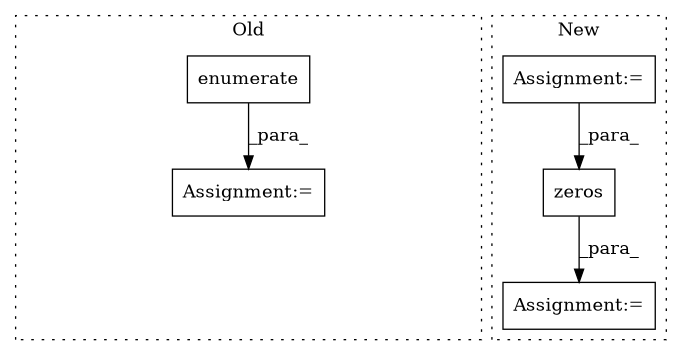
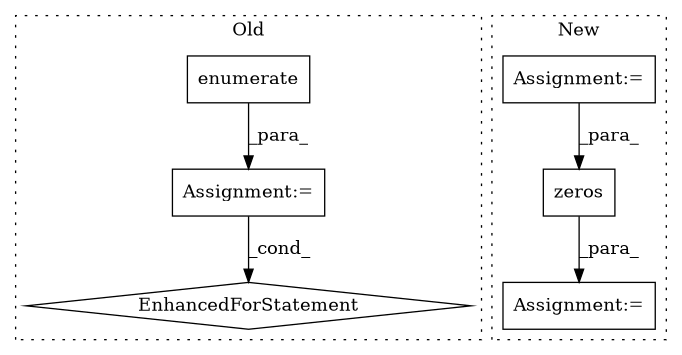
node "EnhancedForStatement": added
